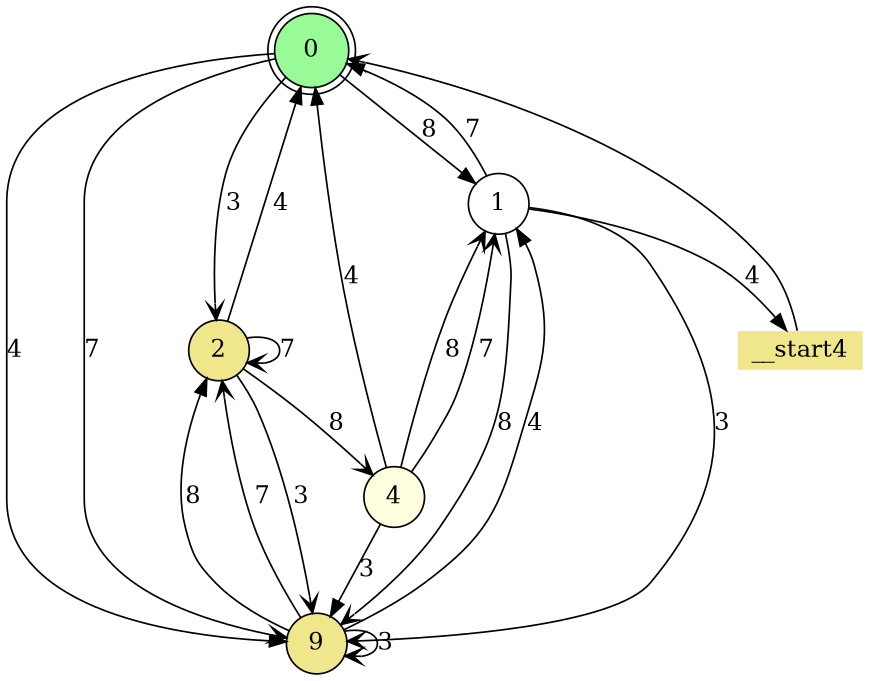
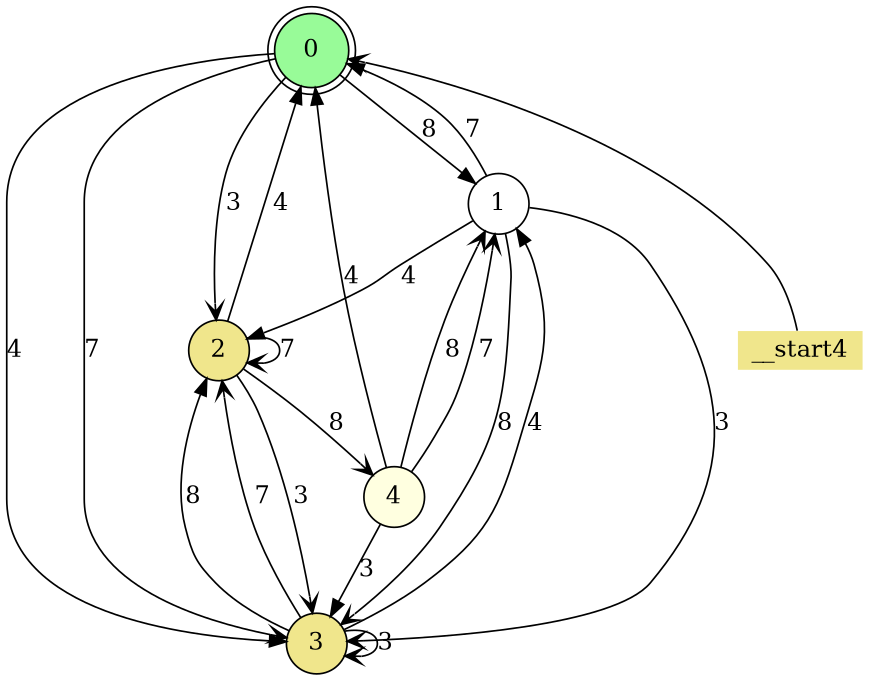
edge "1" -> "__start4": now "1" -> "2"
node "9": label "9" -> "3"
